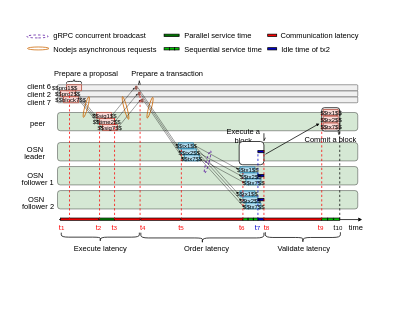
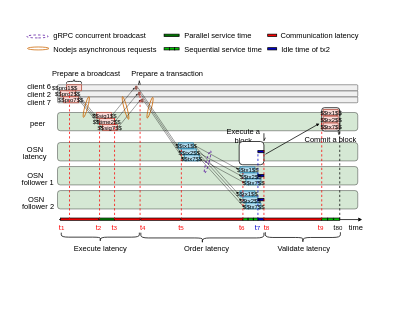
node "Prepare a proposal": label "Prepare a proposal" -> "Prepare a broadcast"
node "$$block7$$": label "$$block7$$" -> "$$pro7$$"
node "leader": label "leader" -> "latency"
node "t10": label "t10" -> "t80"
